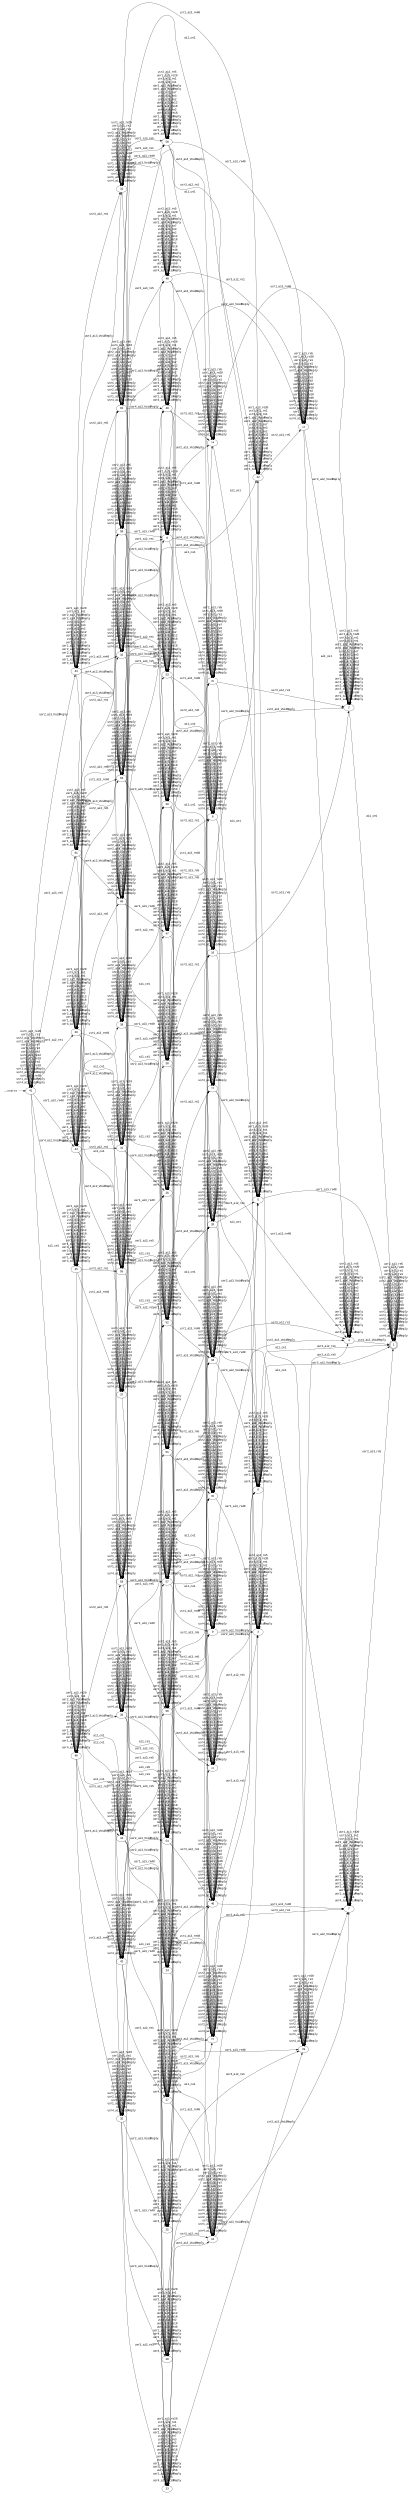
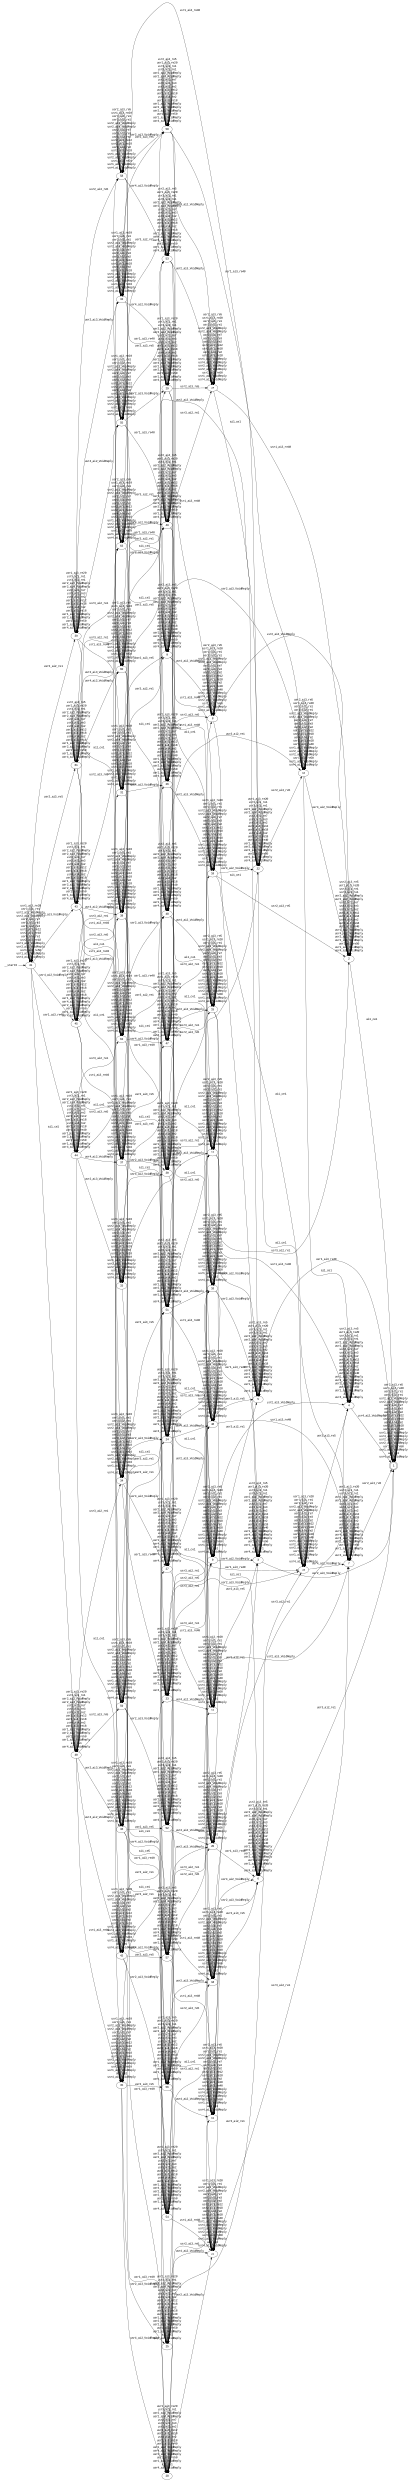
edge "32" -> "5": now "32" -> "24"
edge "59" -> "51": added, label "usr3_ai2_re1"
